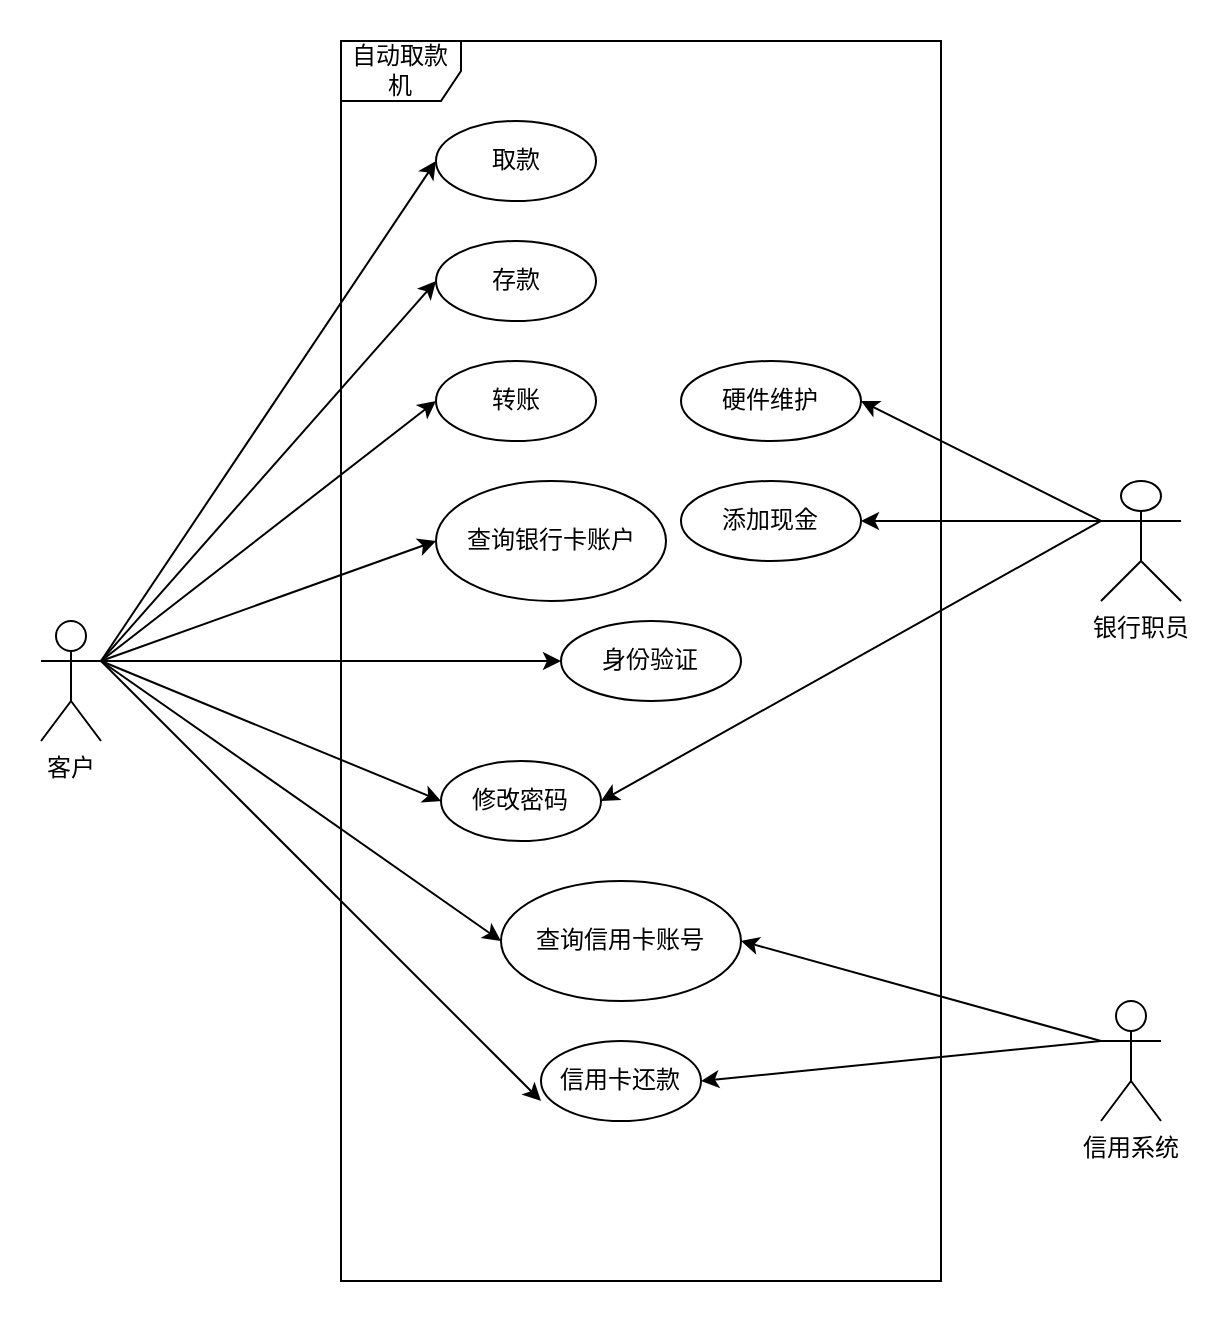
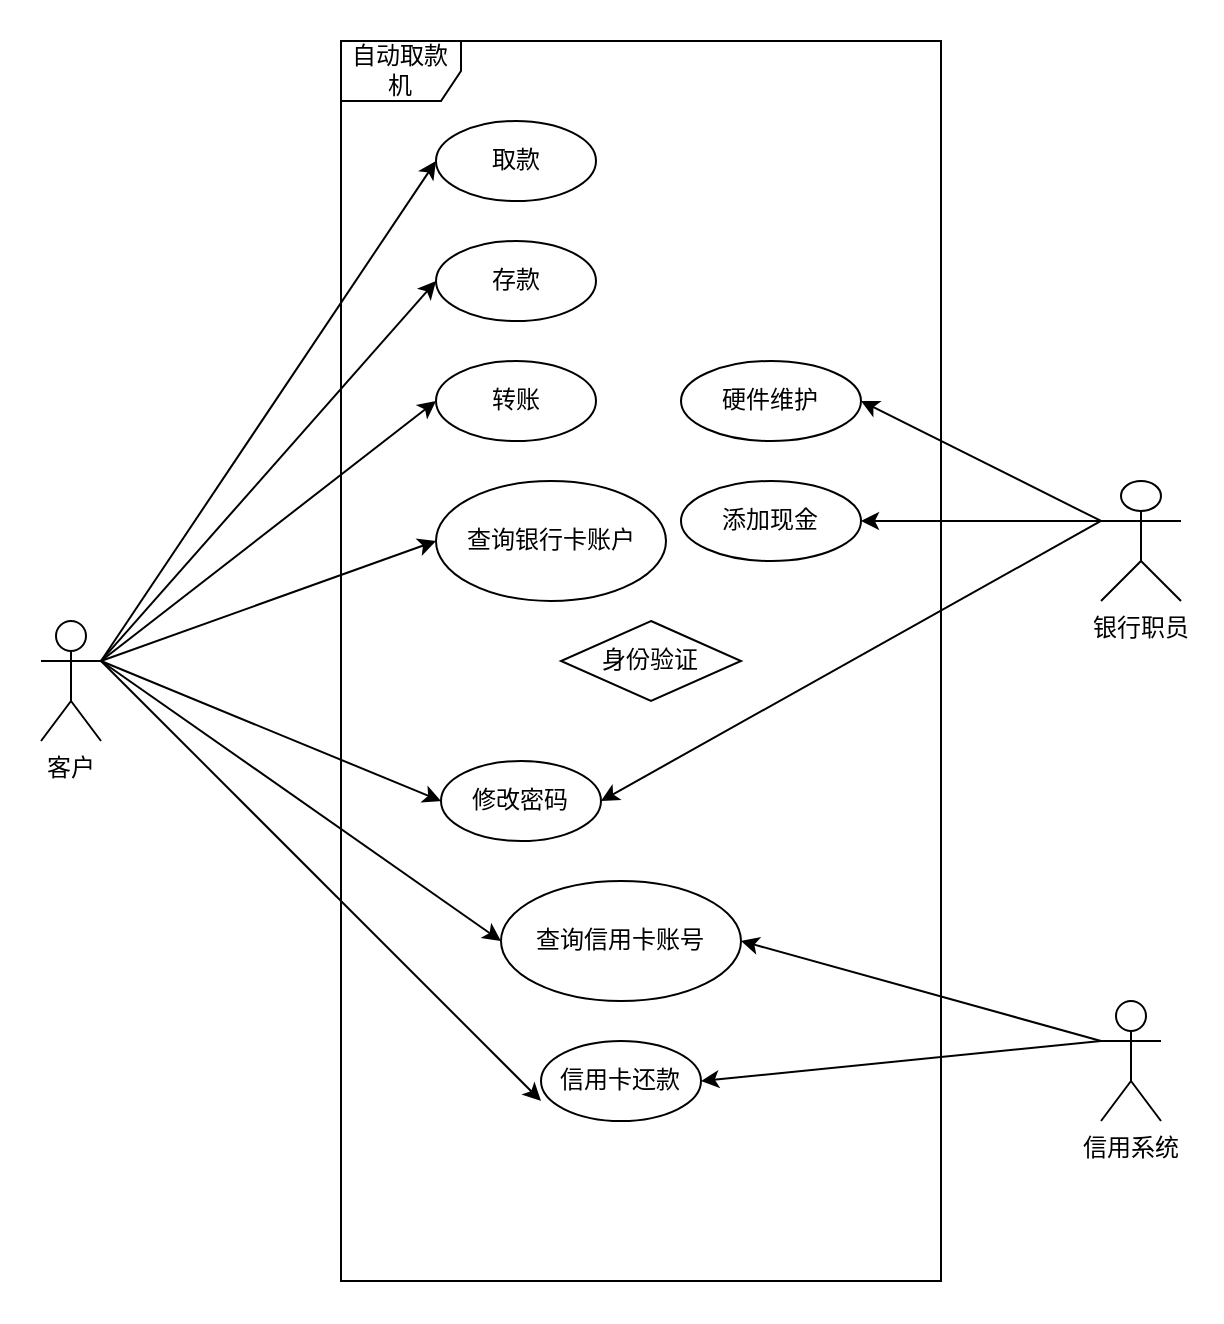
edge "客户" -> "身份验证": removed
node "身份验证": shape ellipse -> diamond
